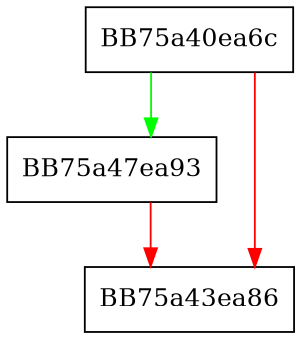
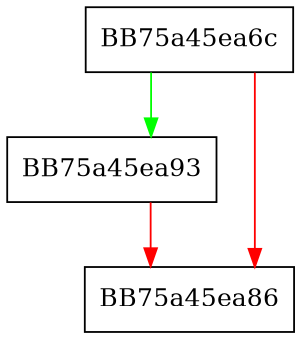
node "BB75a40ea6c": label "BB75a40ea6c" -> "BB75a45ea6c"
node "BB75a47ea93": label "BB75a47ea93" -> "BB75a45ea93"
node "BB75a43ea86": label "BB75a43ea86" -> "BB75a45ea86"
